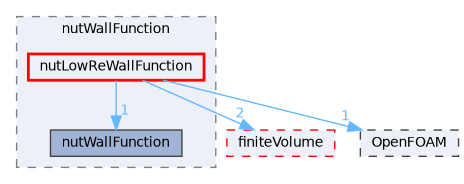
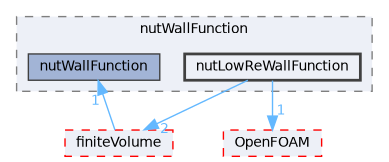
node "nutLowReWallFunction": color red -> grey25
edge "nutLowReWallFunction" -> "nutWallFunction": now "finiteVolume" -> "nutWallFunction"
node "OpenFOAM": color grey25 -> red
